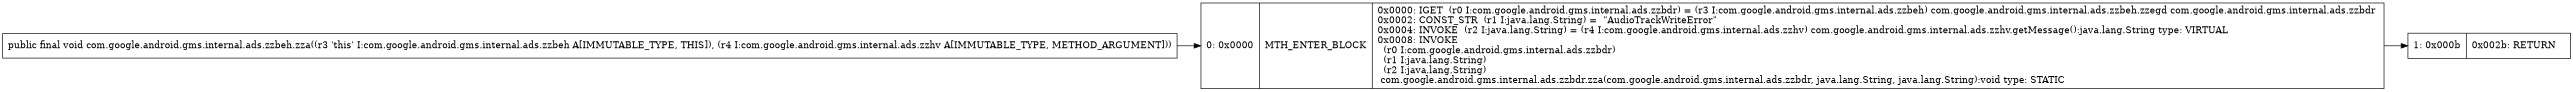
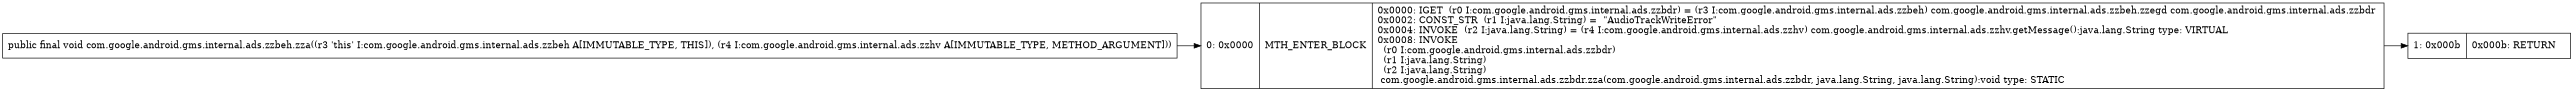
node "1: 0x000b": text "0x002b: RETURN" -> "0x000b: RETURN"
